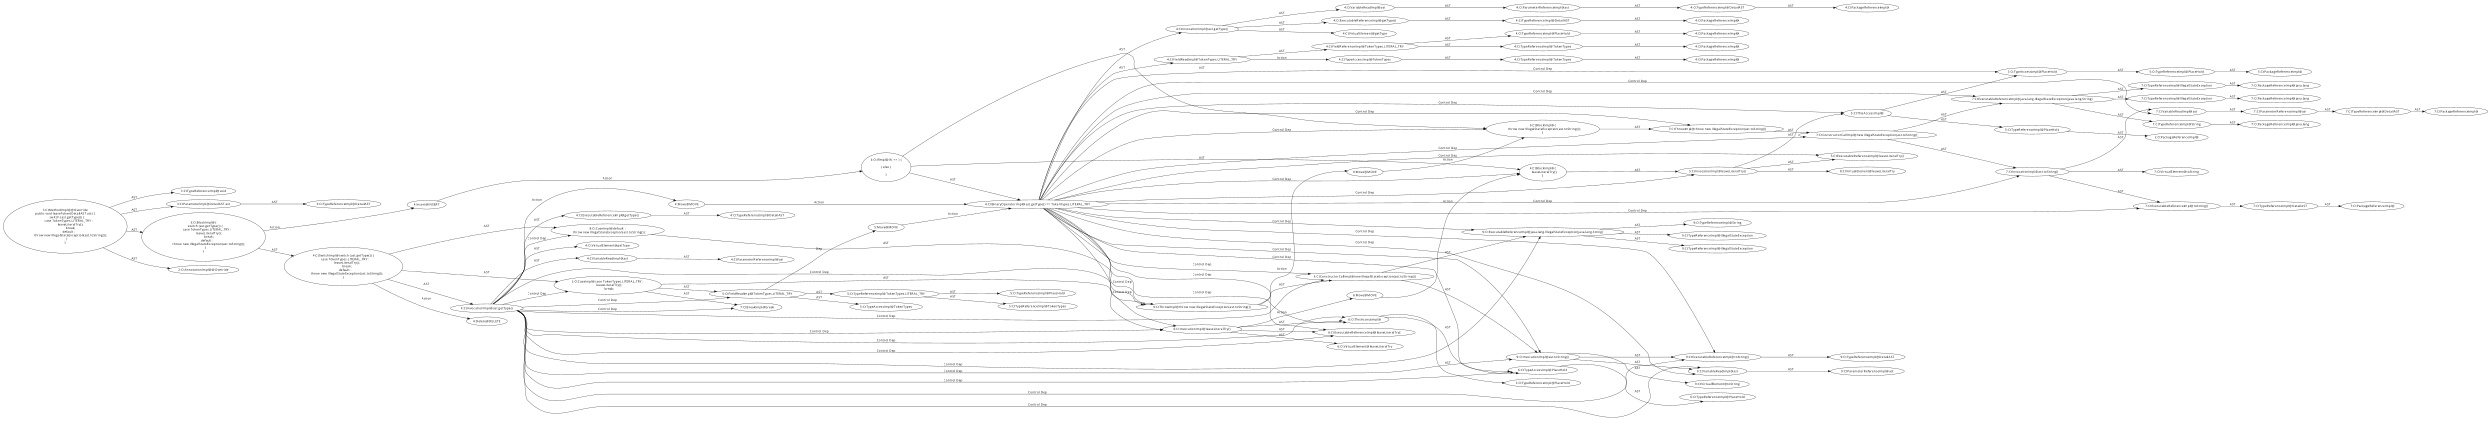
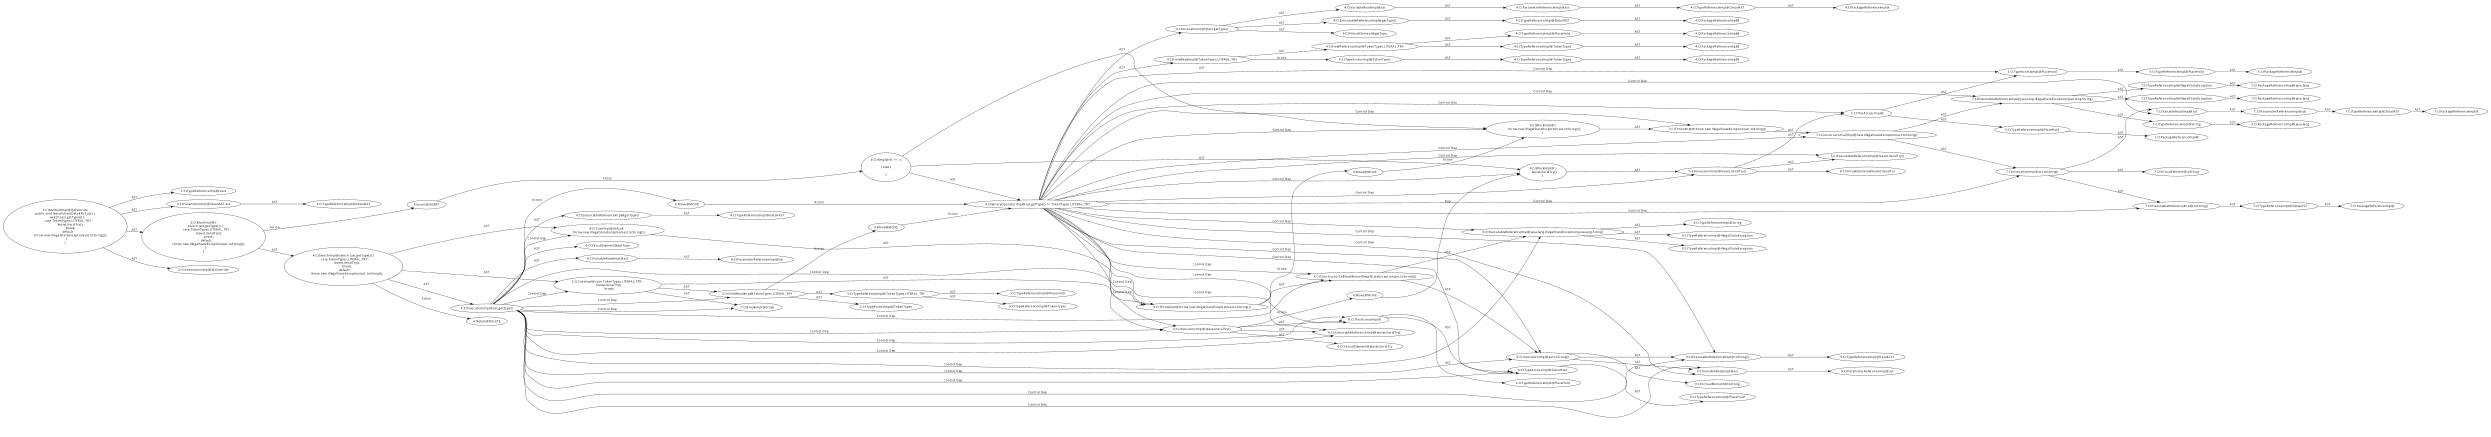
edge "6:Move@MOVE" -> "4:CtBlockImpl@{ leaveLiteralTry(); }": label "Action" -> "Dep"
edge "5:CtFieldReadImpl@TokenTypes.LITERAL_TRY" -> "5:Move@MOVE": label "Dep" -> "Action"
